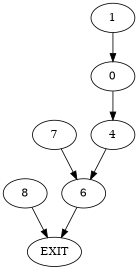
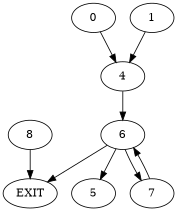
edge "1" -> "0": now "1" -> "4"
edge "6" -> "7": added
node "5": added
